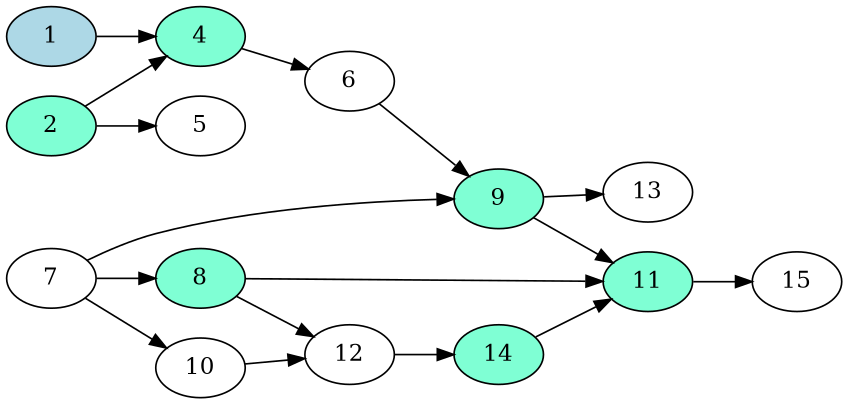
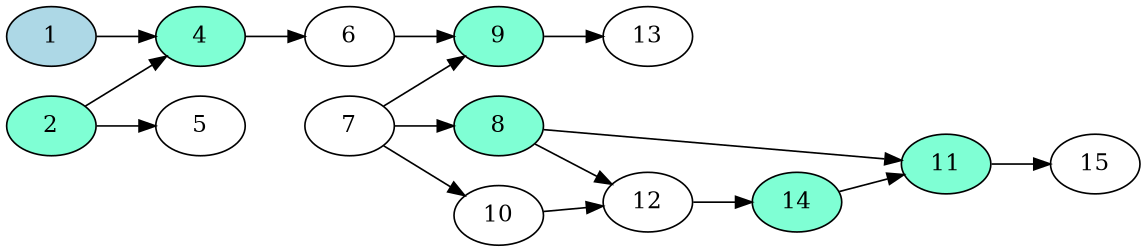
edge "9" -> "11": removed
